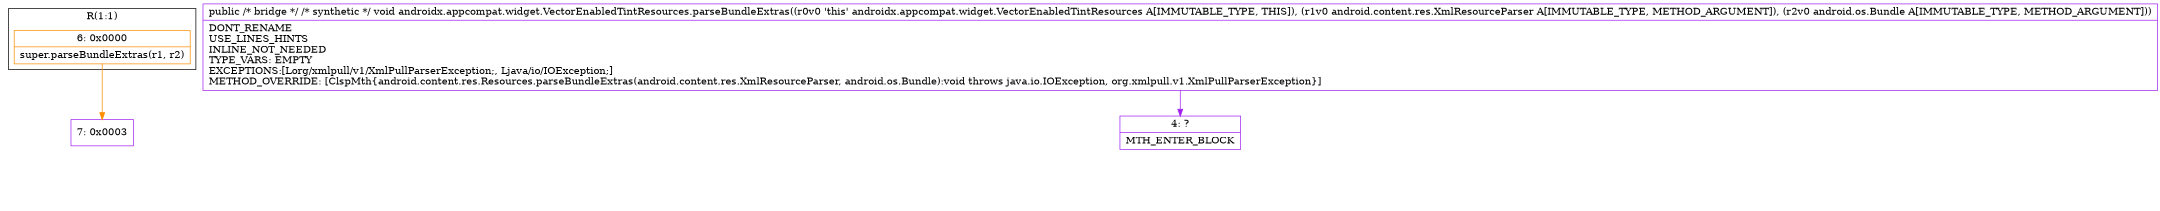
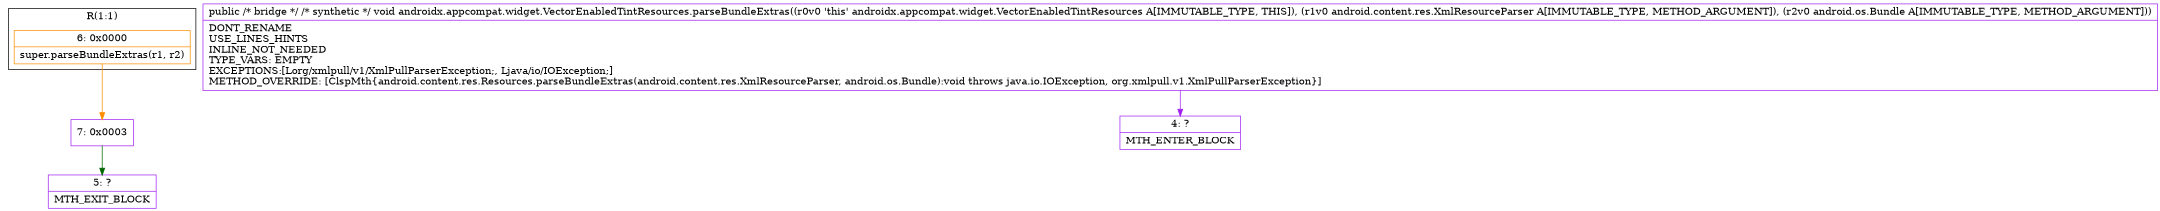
node "5: ?": added
